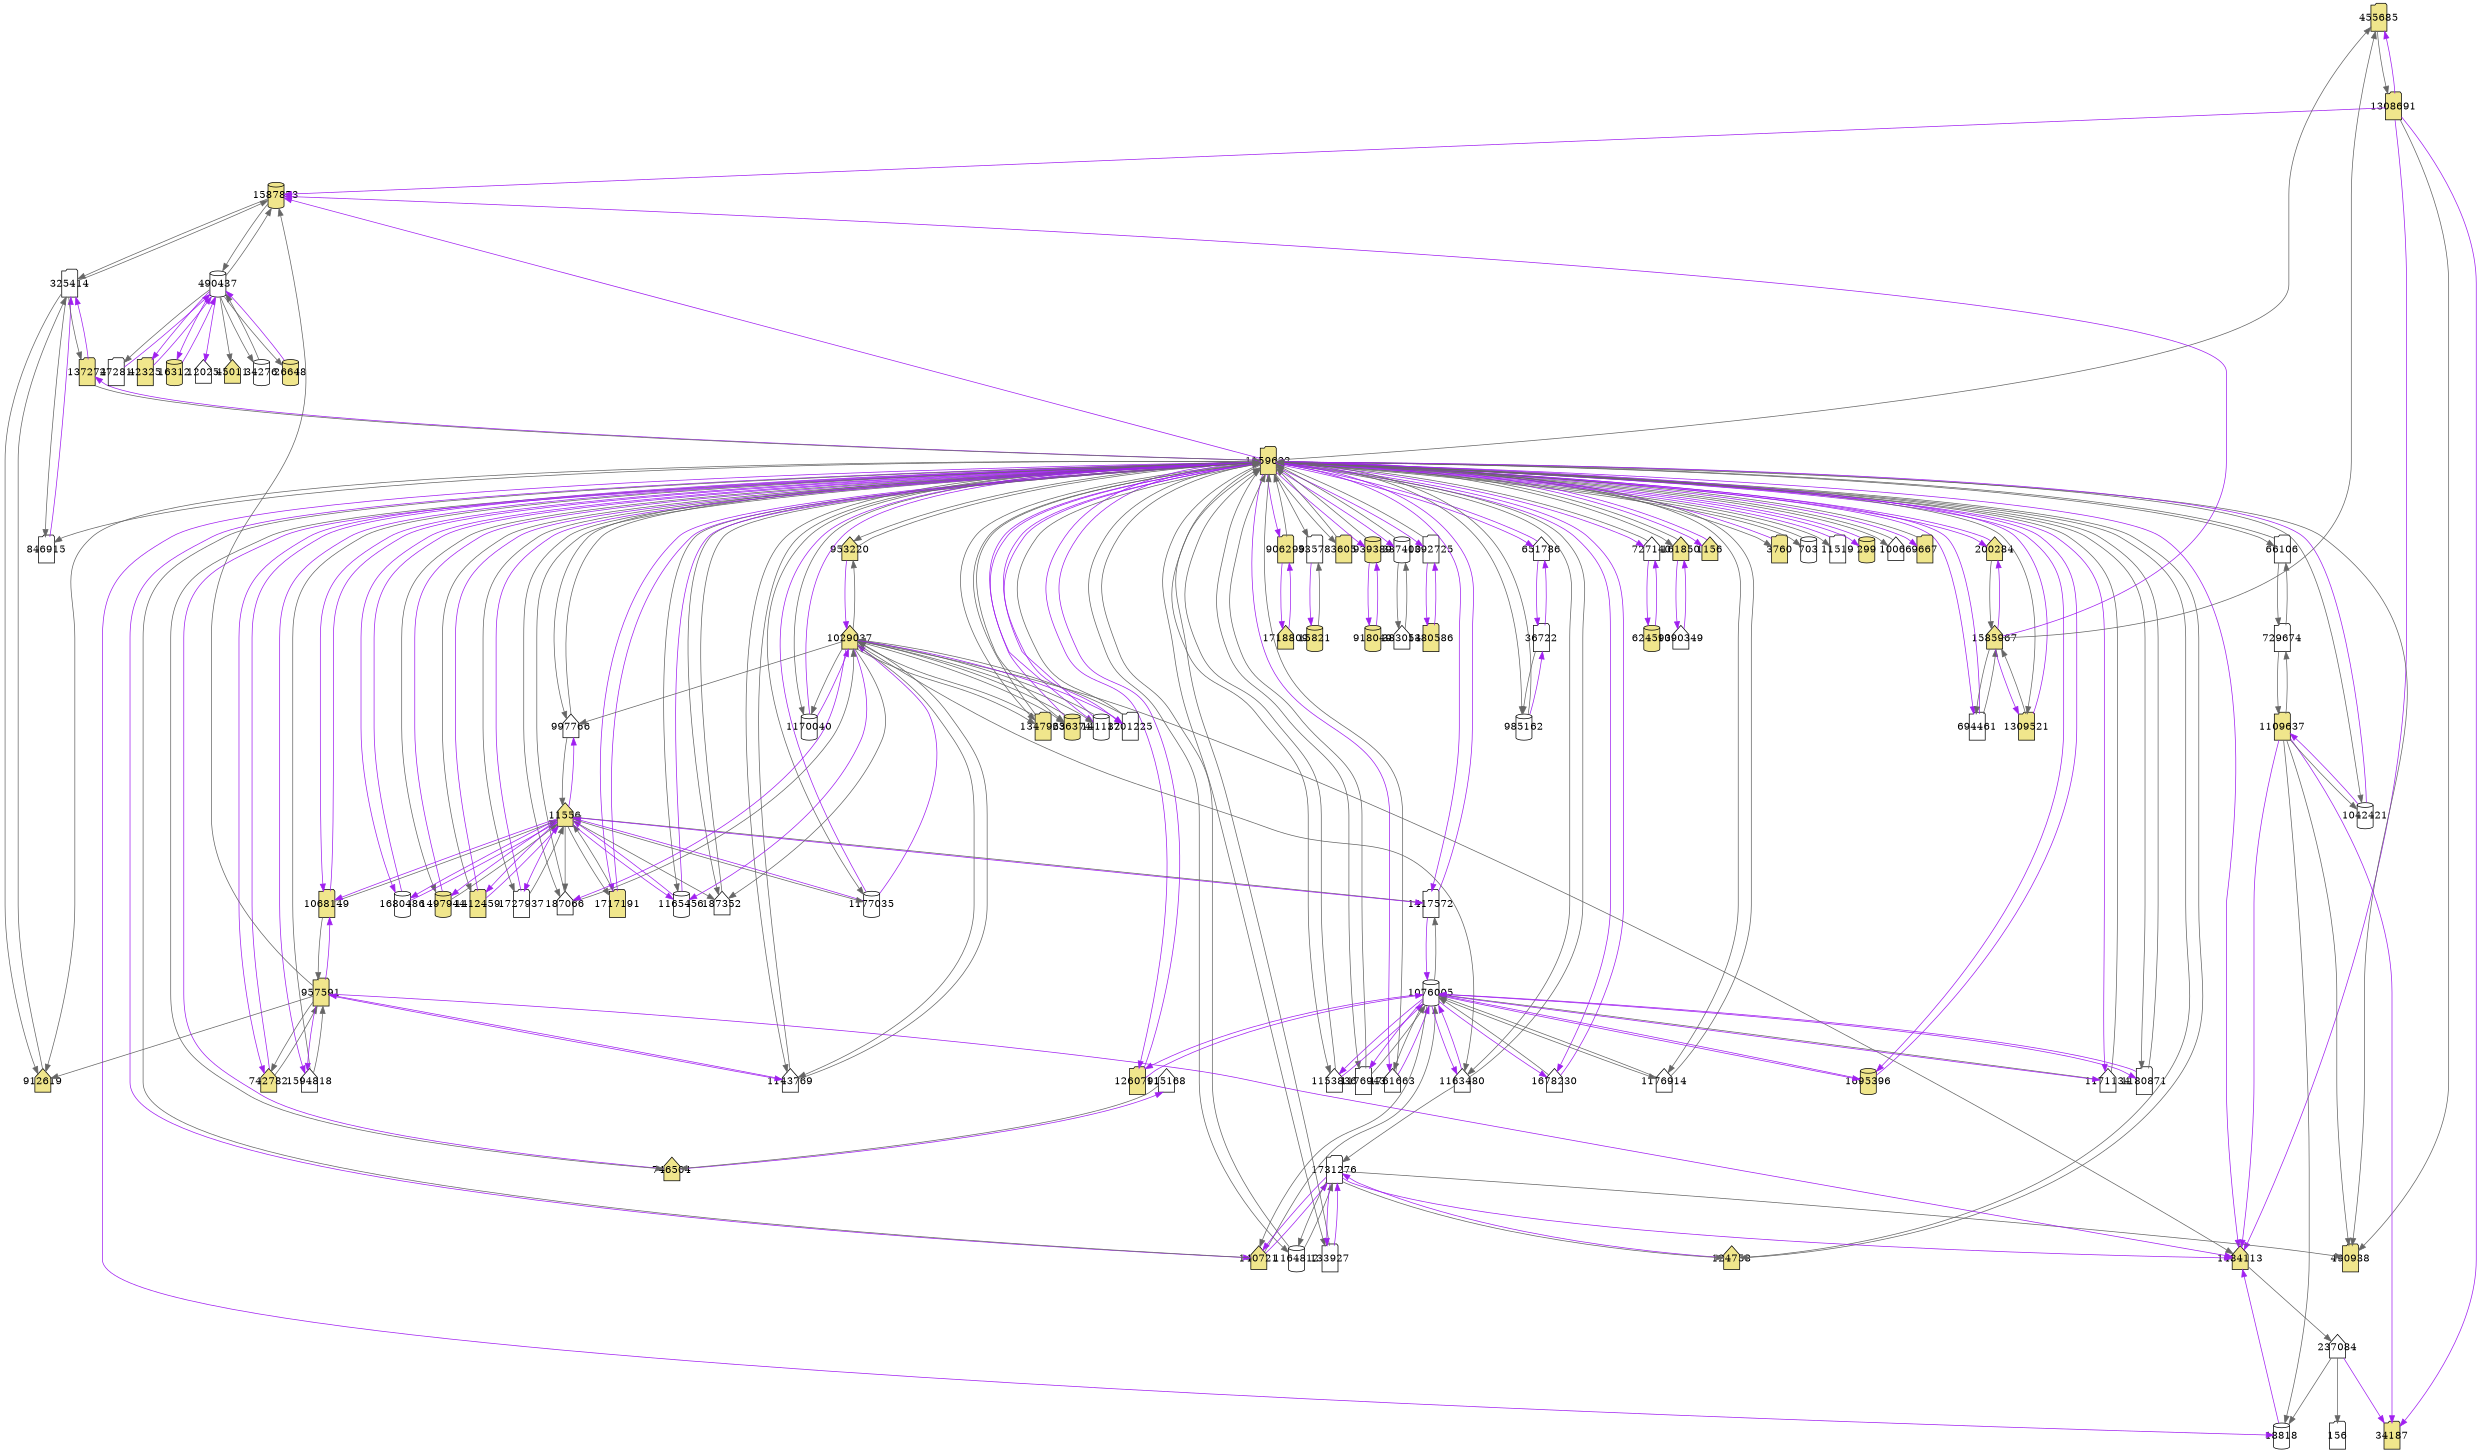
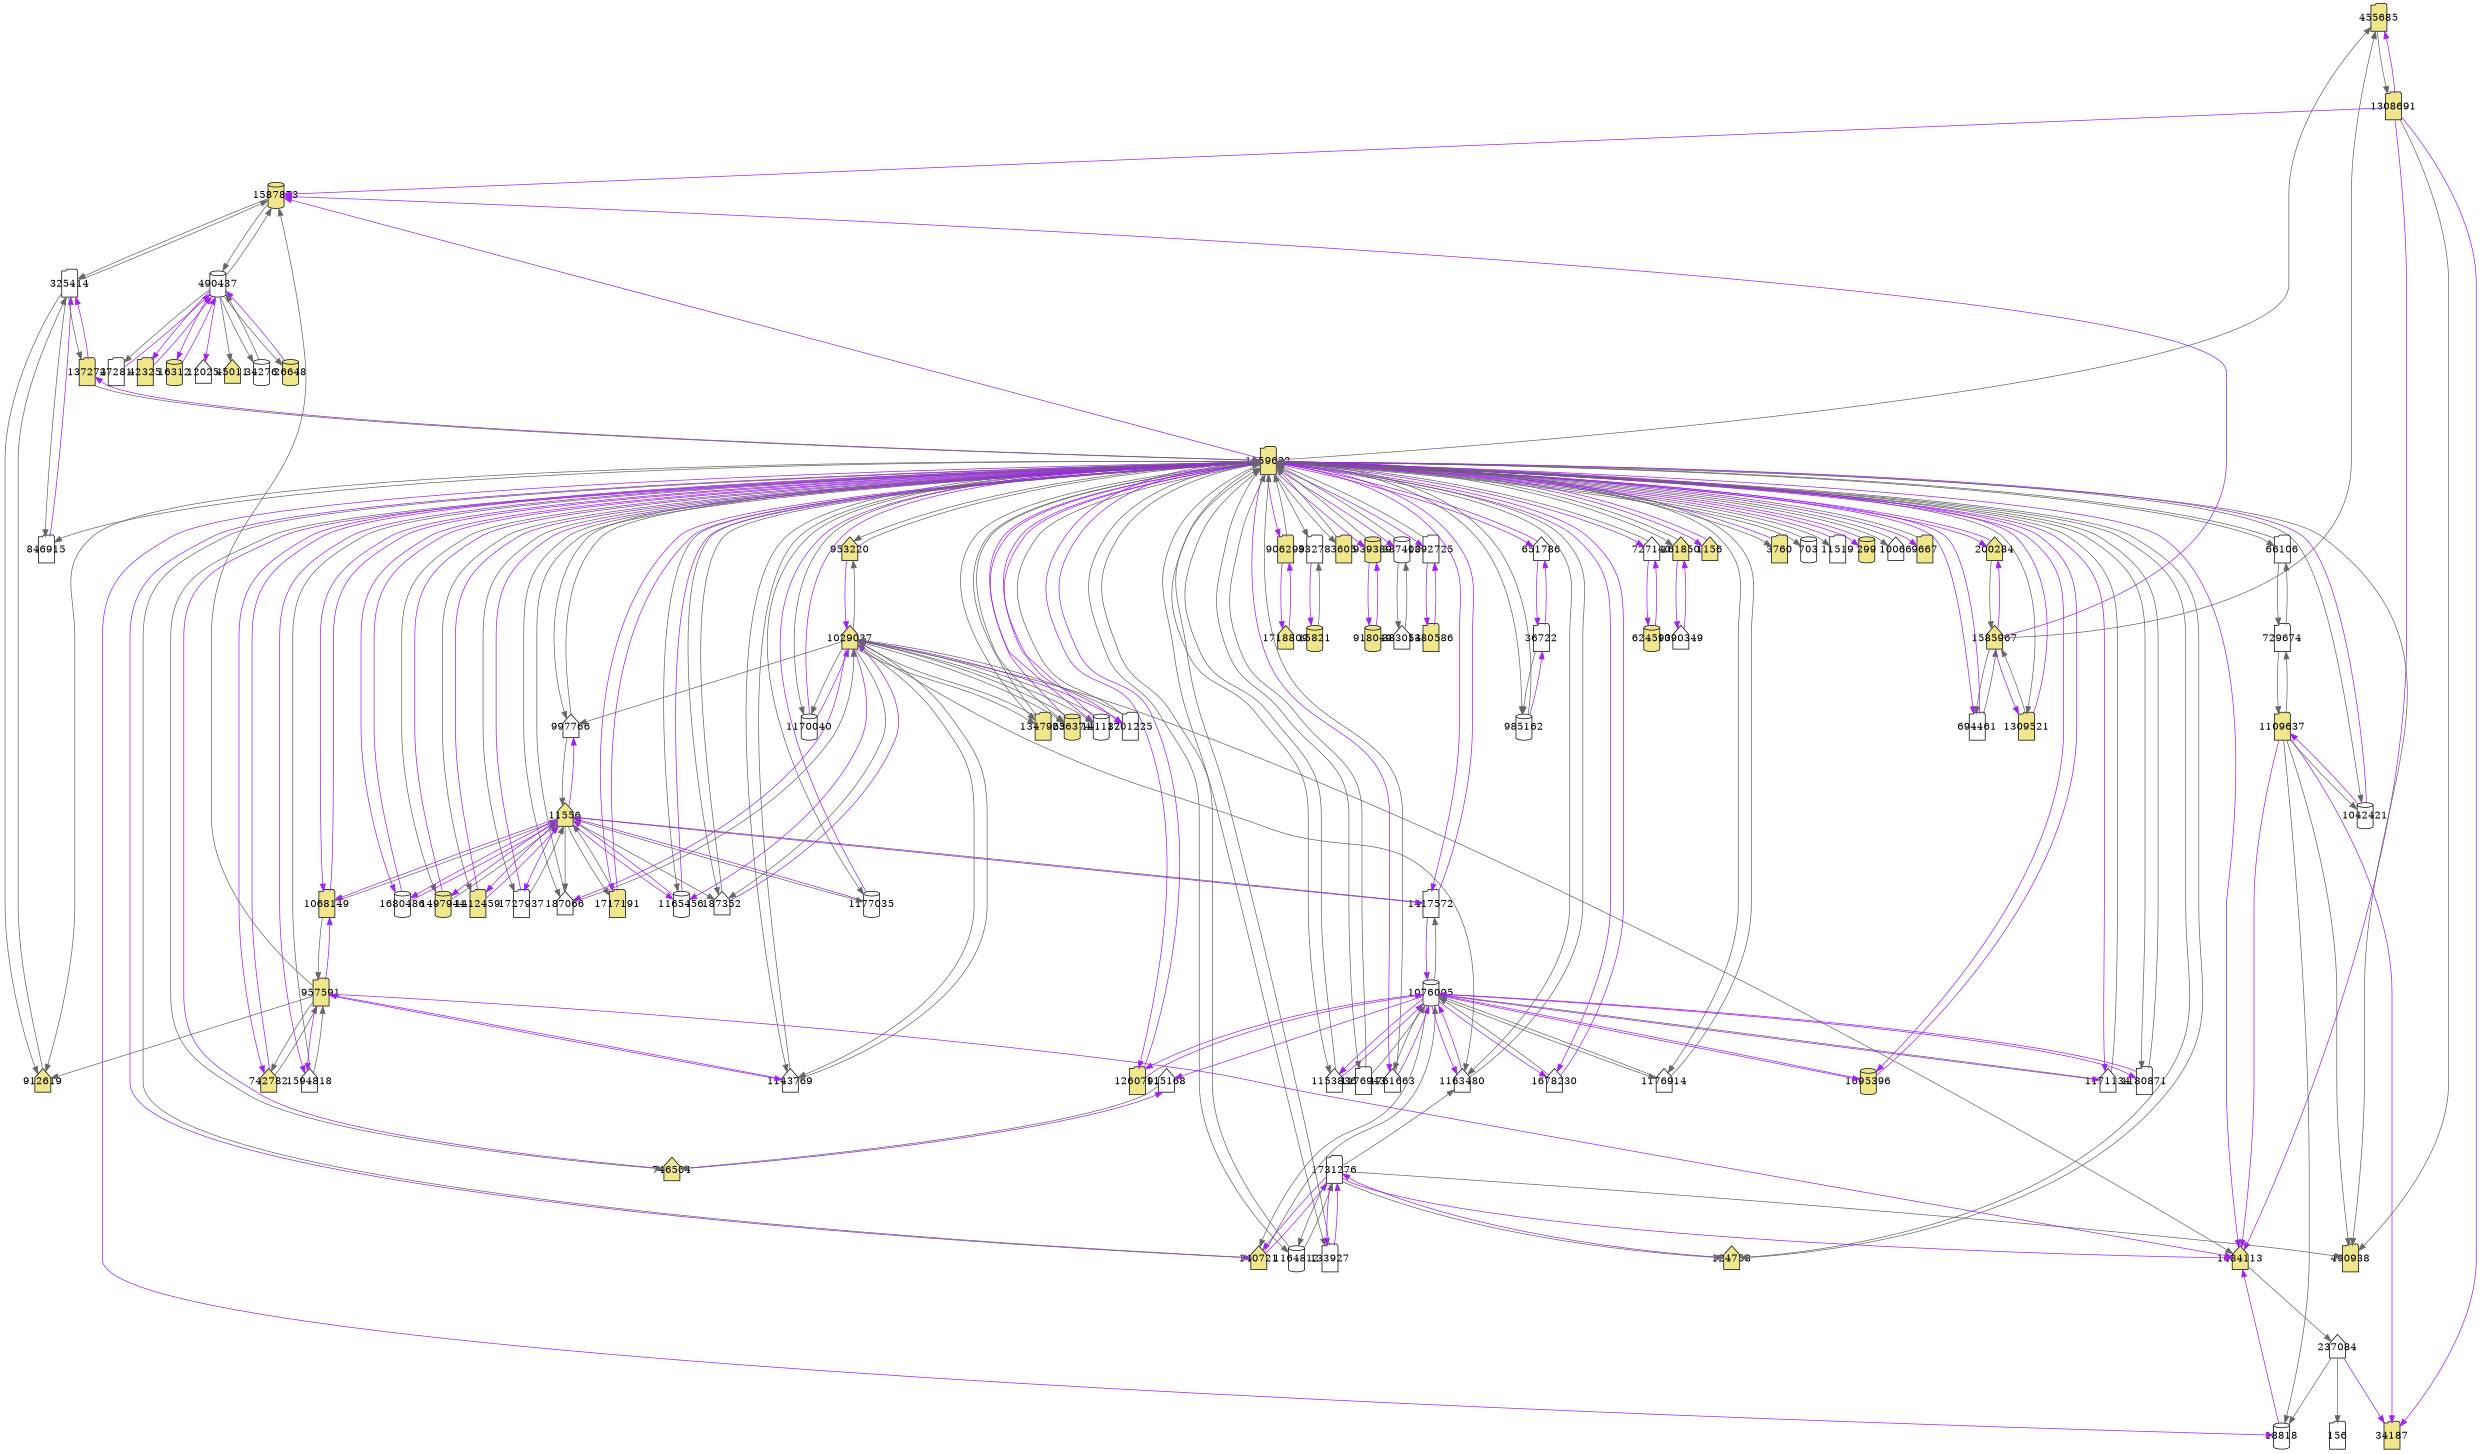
node "53578": label "53578" -> "53278"
edge "1177035" -> "1029037": now "187352" -> "1029037"
edge "1076005" -> "1176943": now "1076005" -> "115168"
edge "1163480" -> "1731276": reversed
